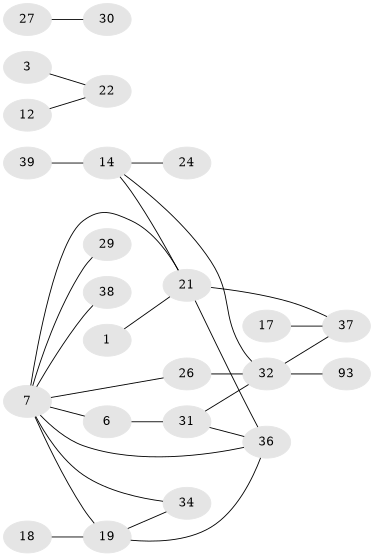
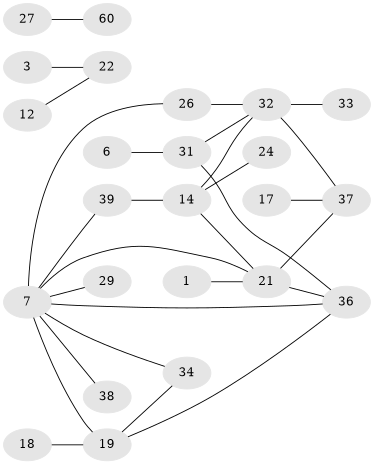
node "30": label "30" -> "60"
node "93": label "93" -> "33"
edge "7" -- "6": now "7" -- "39"
